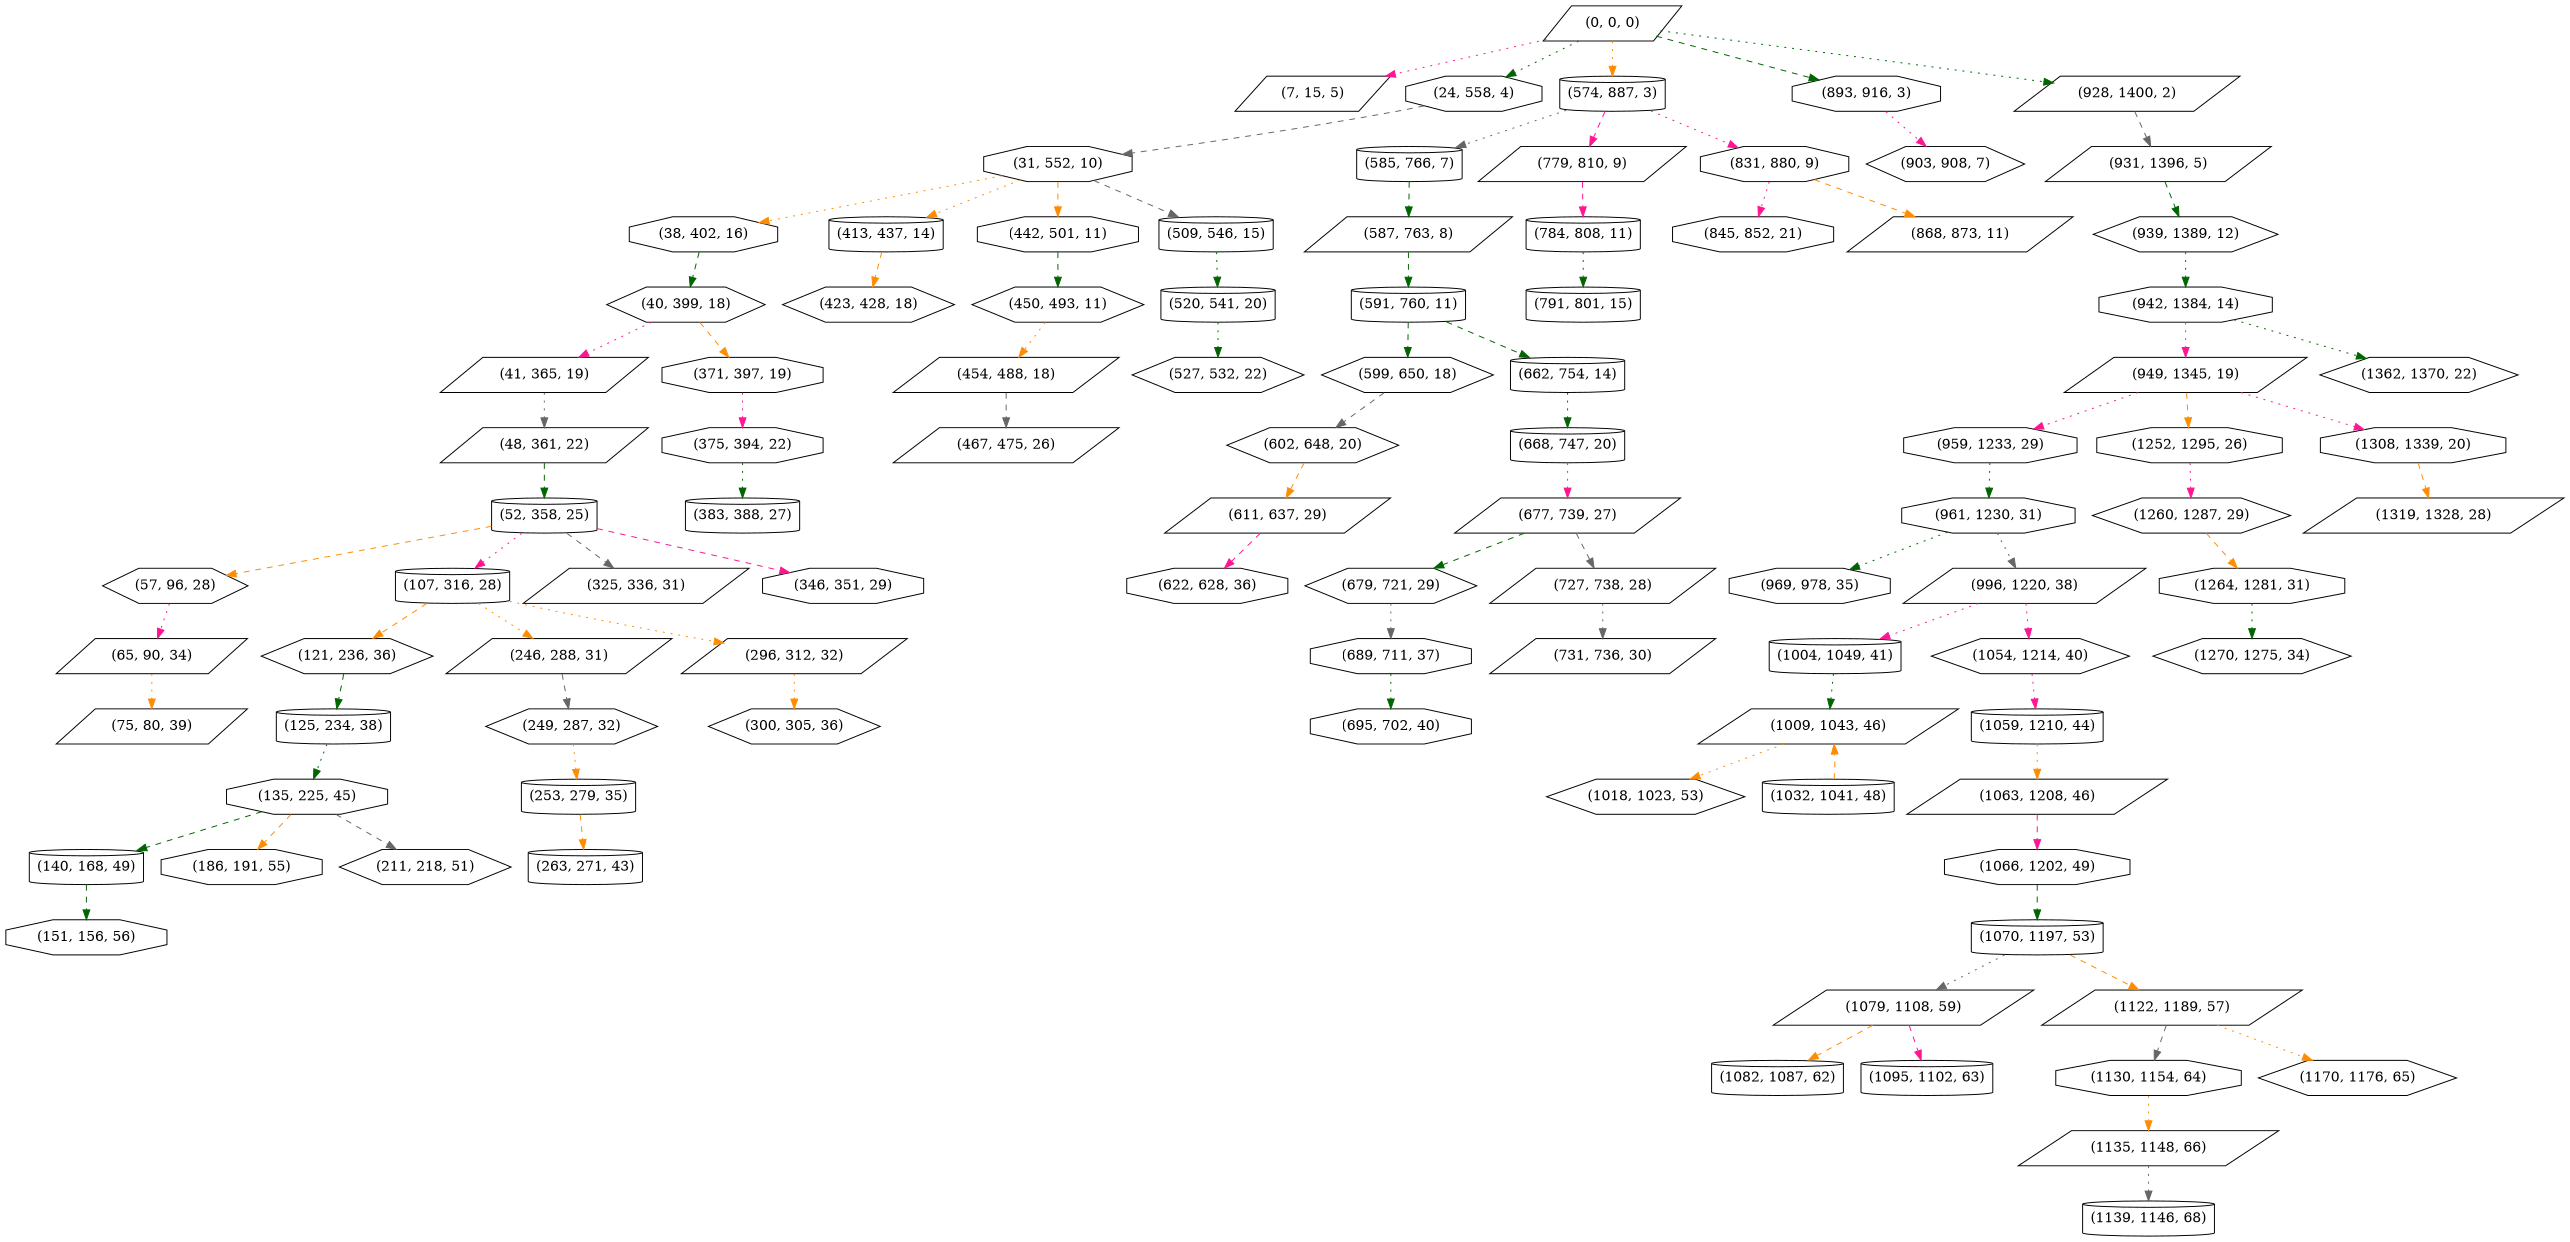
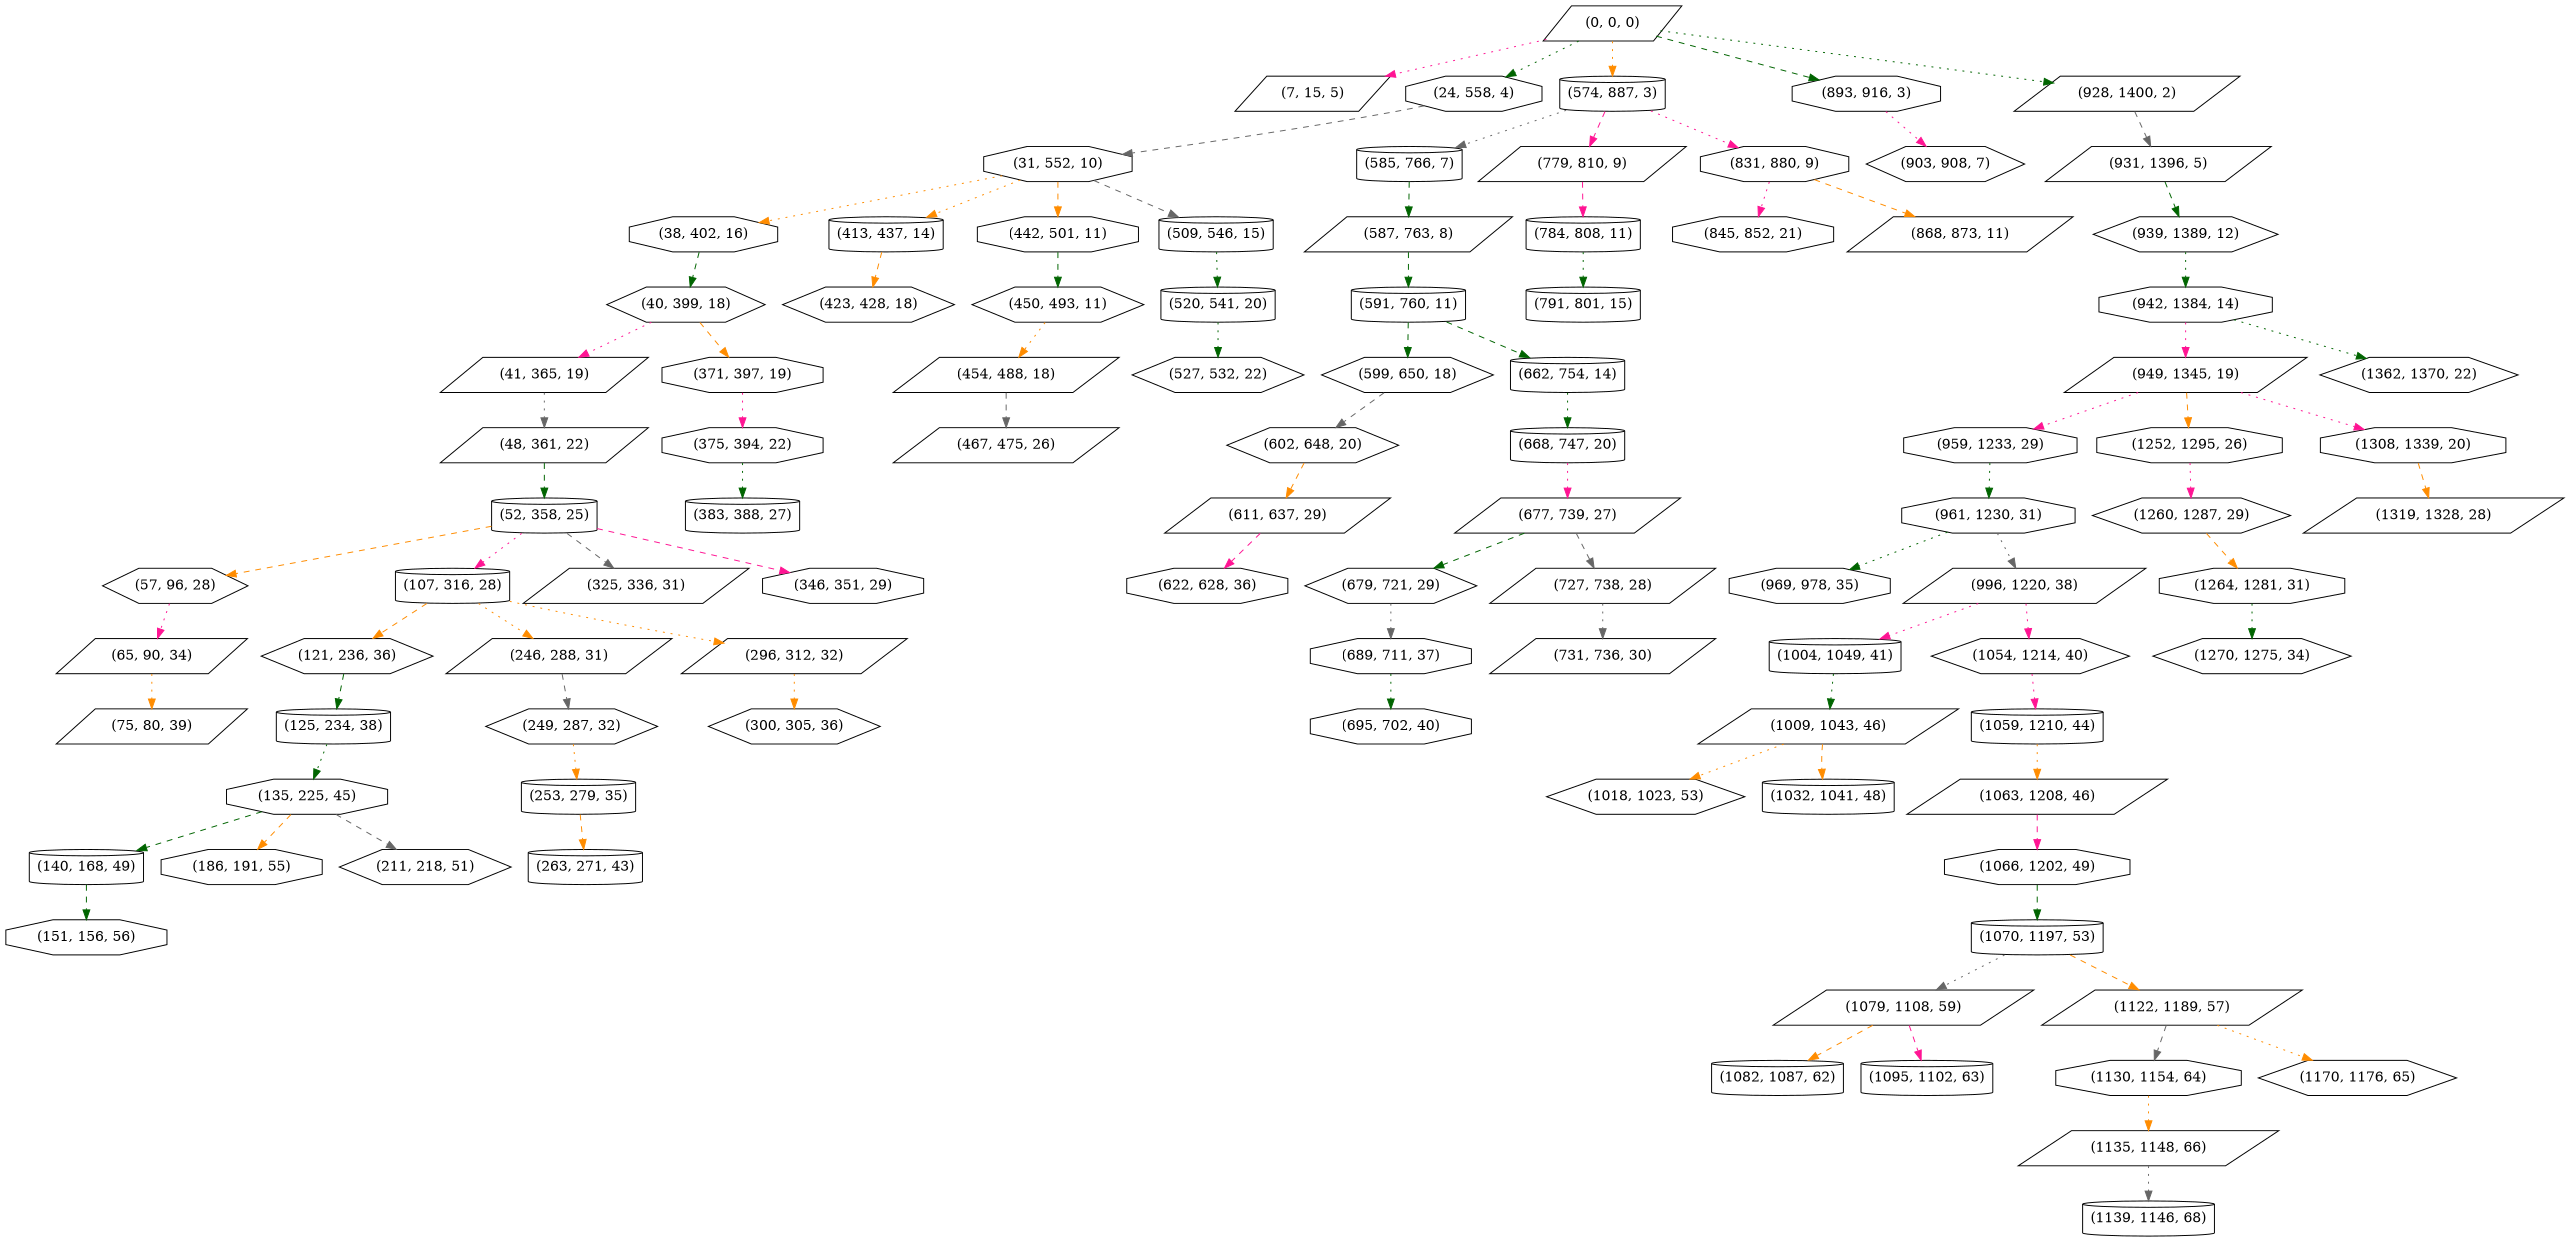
edge "(1032, 1041, 48)" -> "(1009, 1043, 46)": reversed
